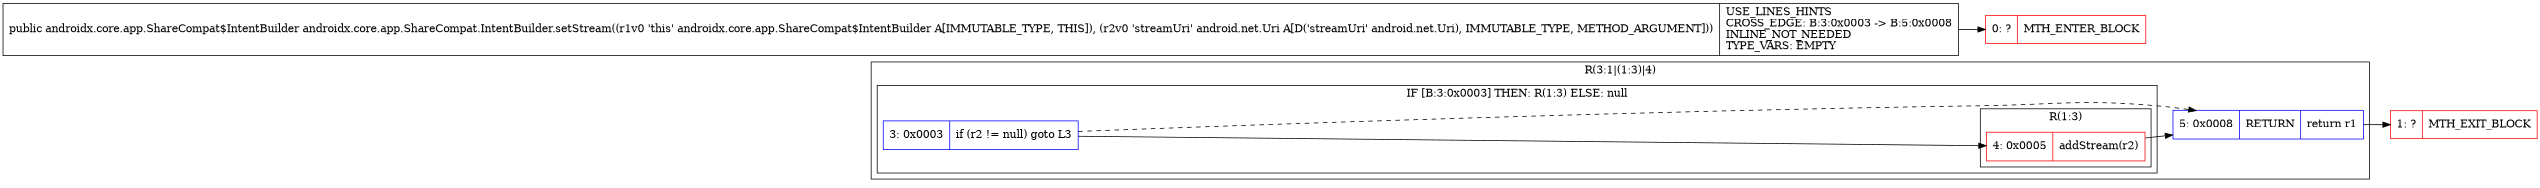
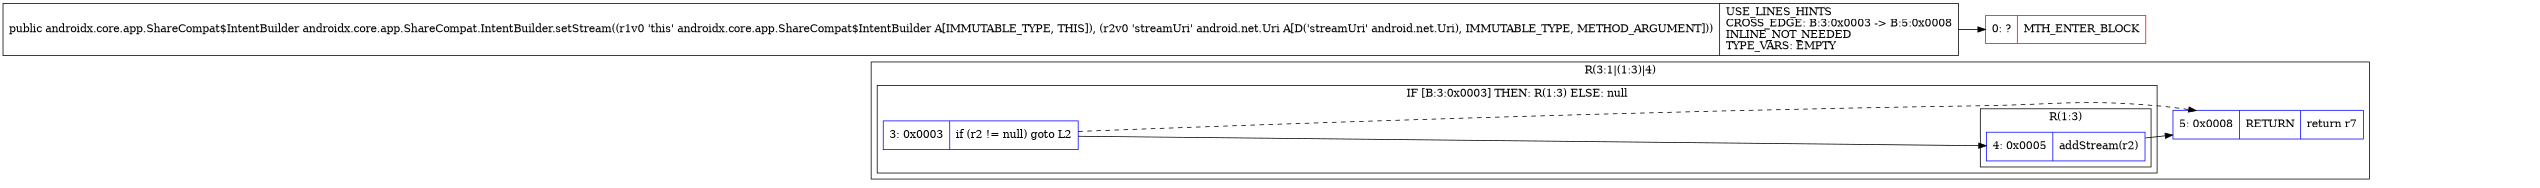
node "5: 0x0008": text "return r1" -> "return r7"
node "1: ?": removed
node "3: 0x0003": text "if (r2 != null) goto L3" -> "if (r2 != null) goto L2"
node "4: 0x0005": color red -> blue
